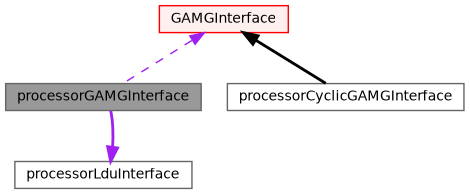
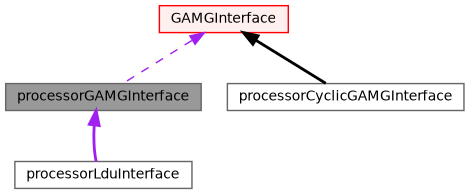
edge "processorGAMGInterface" -> "processorLduInterface": reversed
